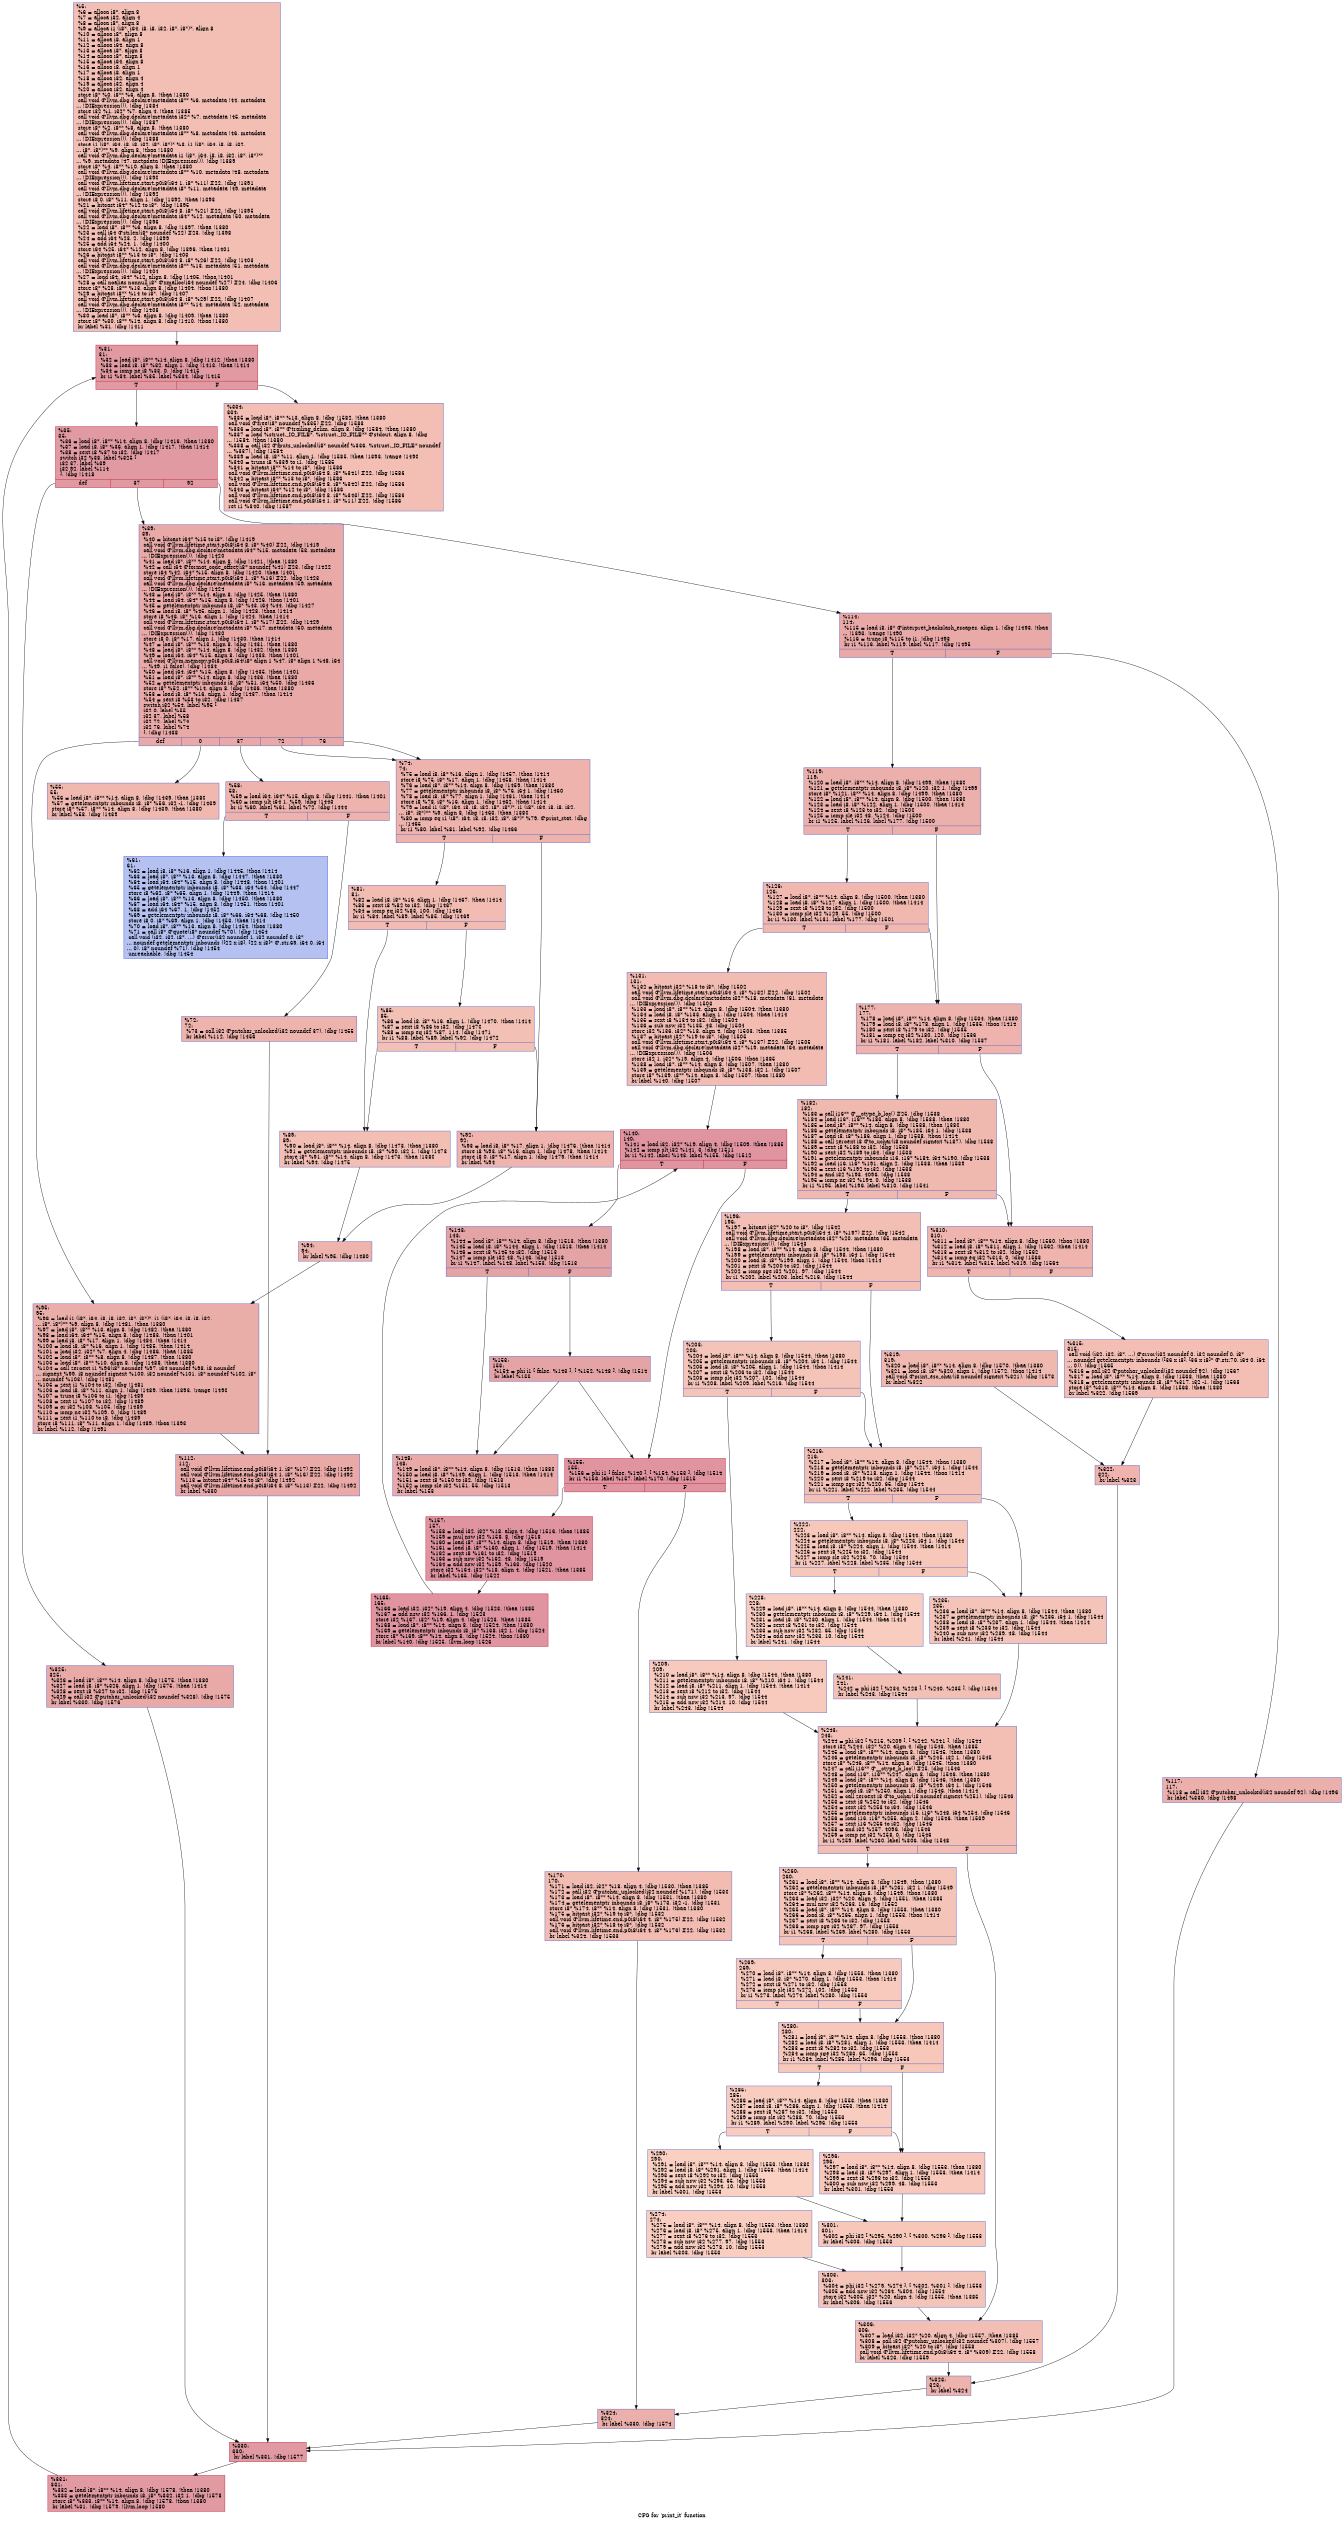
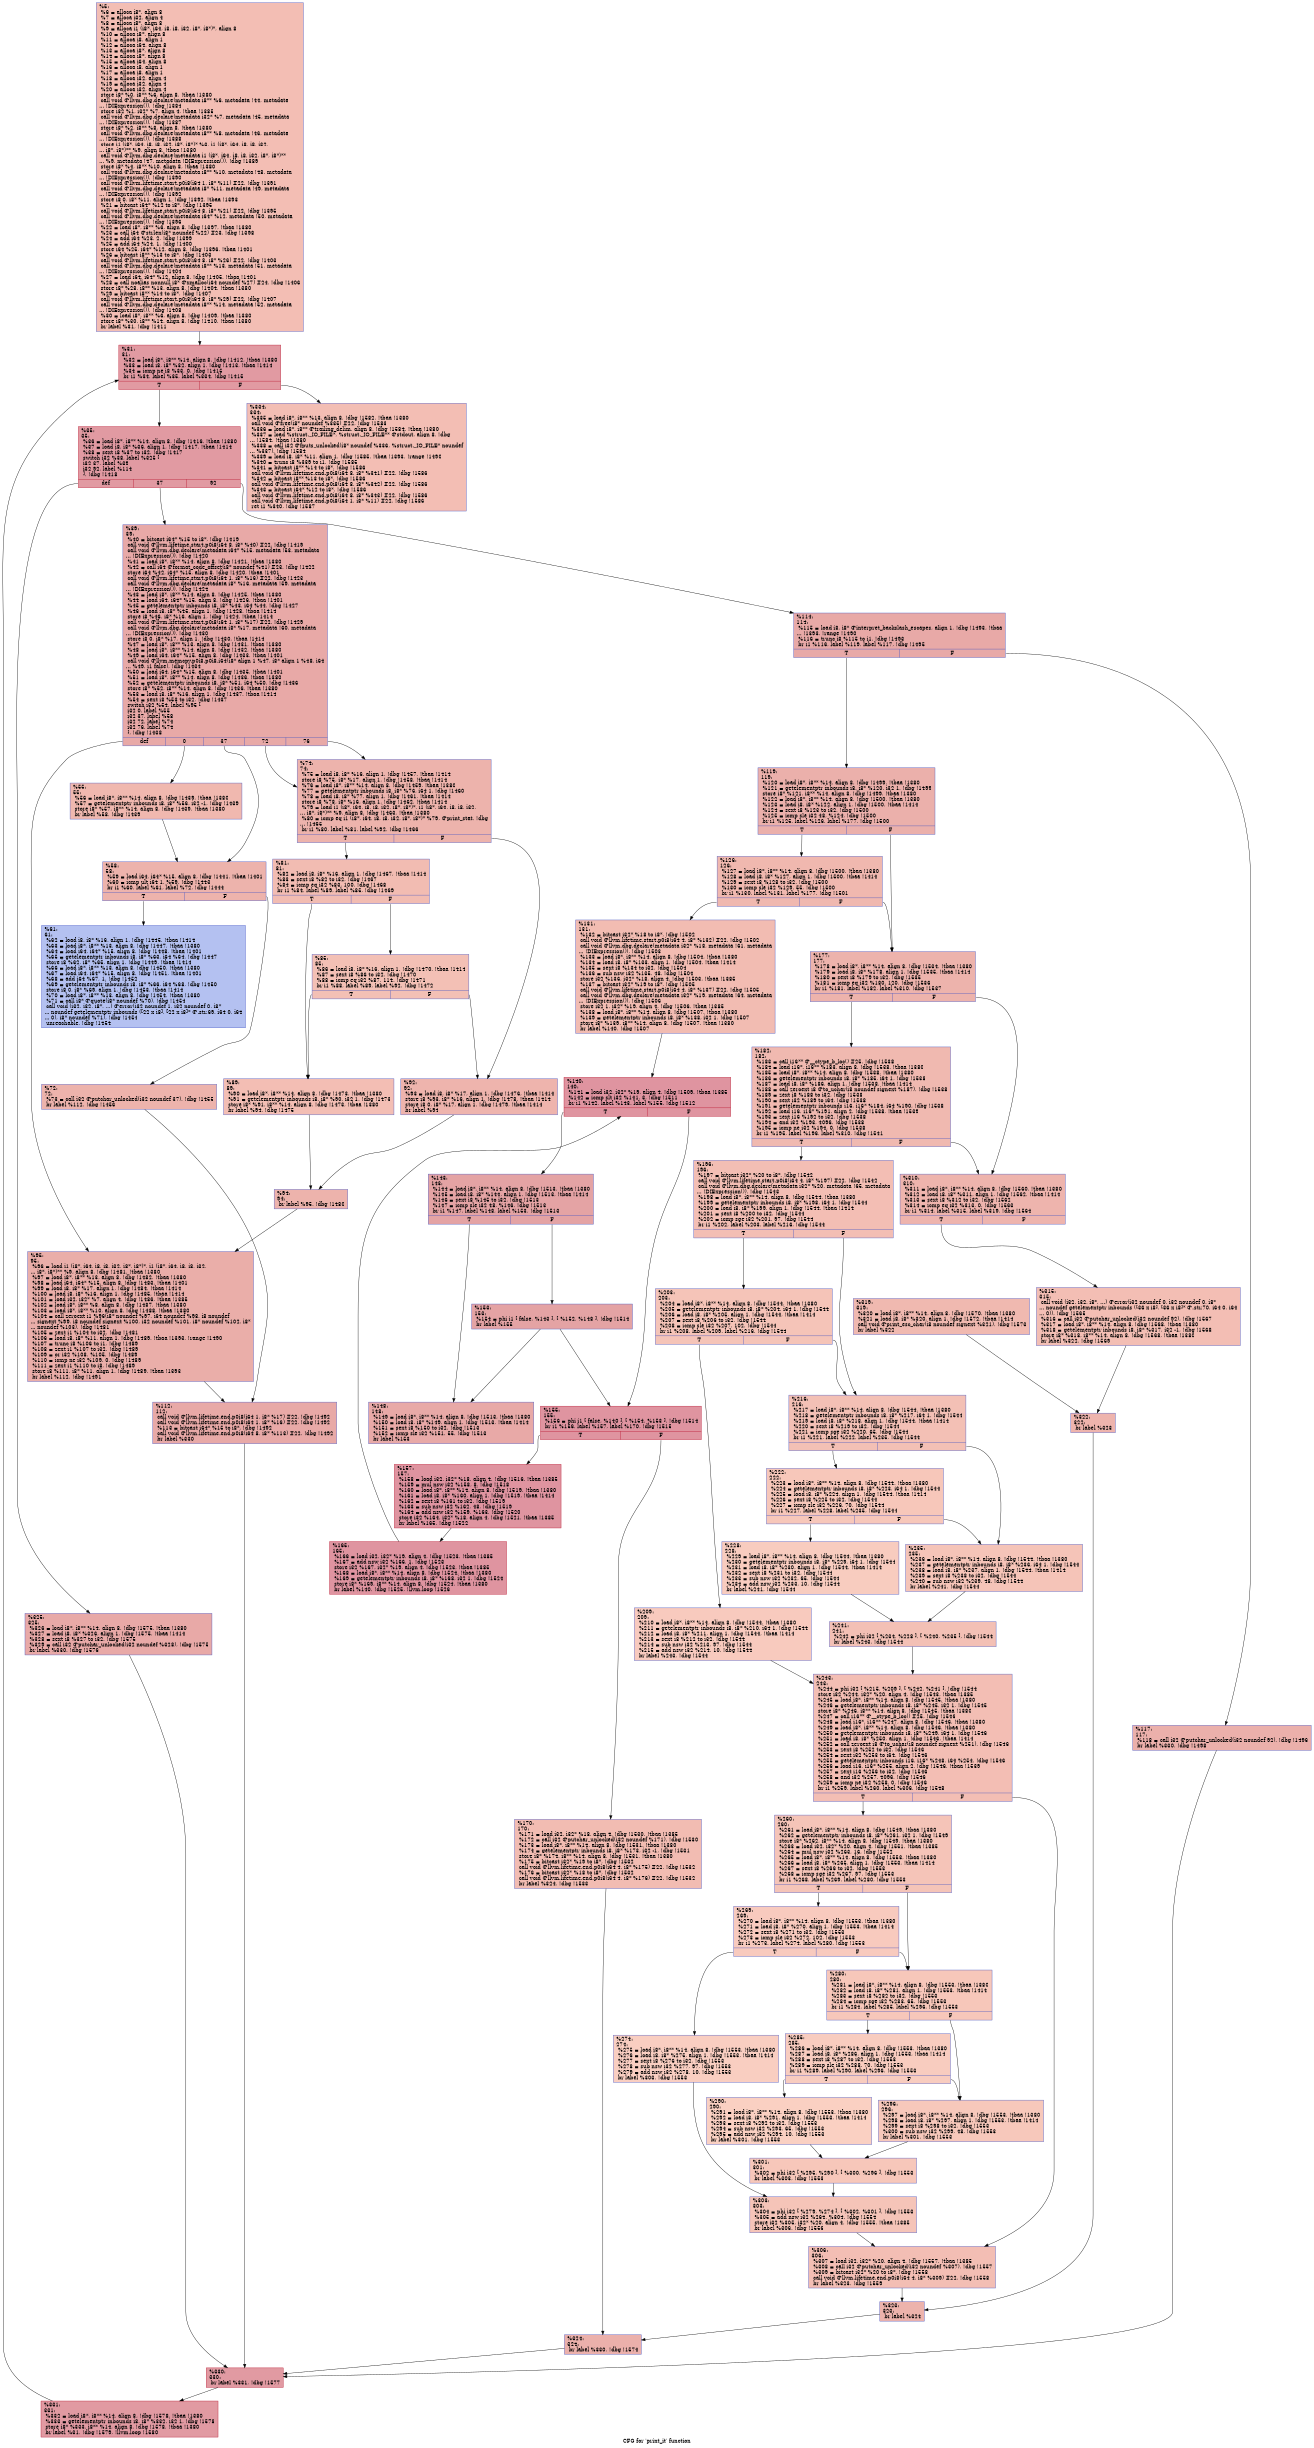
edge "%55:" -> "%58:": added
edge "%235:" -> "%243:": now "%235:" -> "%241:"
edge "%269:" -> "%274:": added
